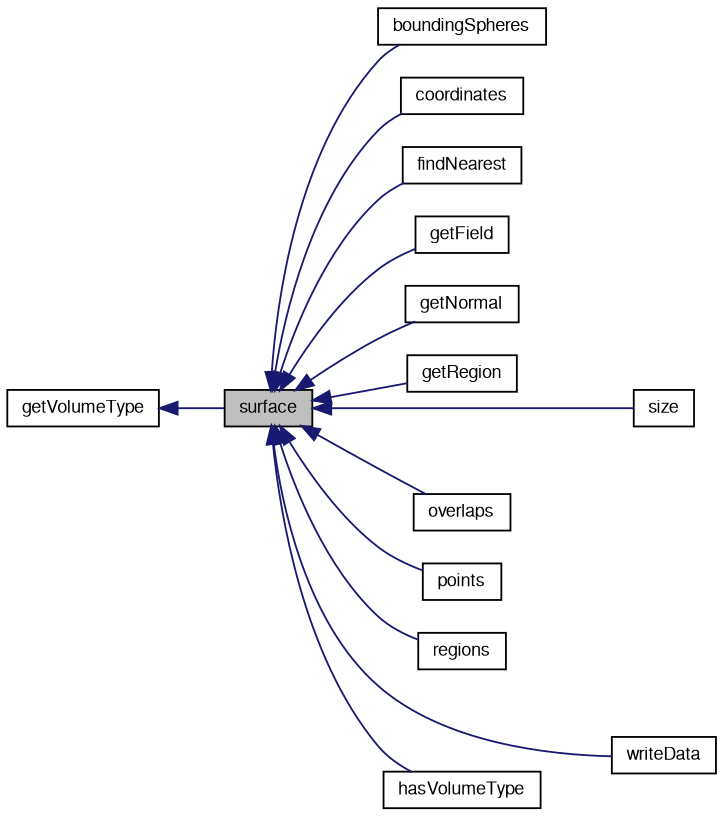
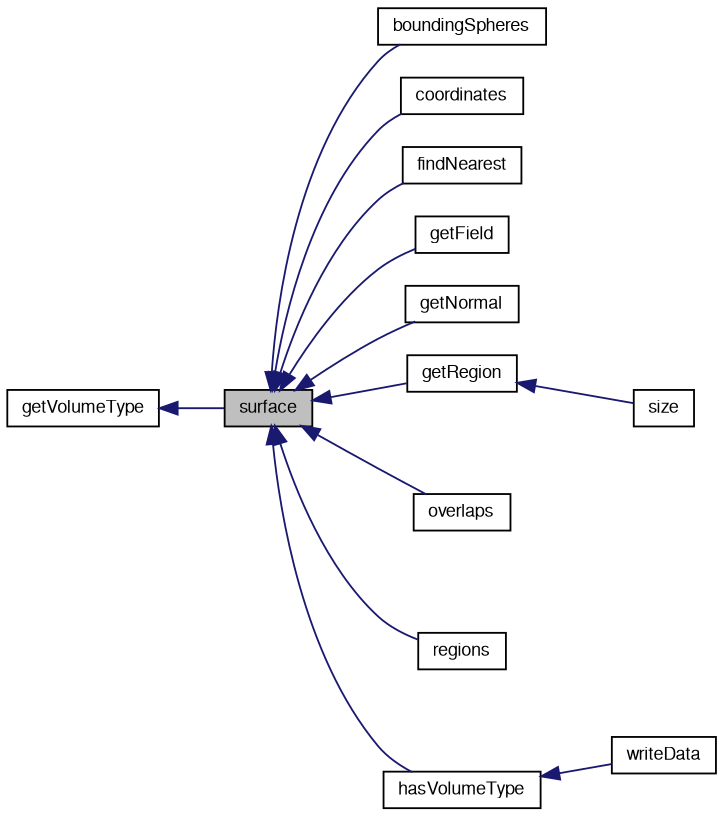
edge "size" -> "surface": now "size" -> "getRegion"
node "points": removed
edge "writeData" -> "surface": now "writeData" -> "hasVolumeType"
